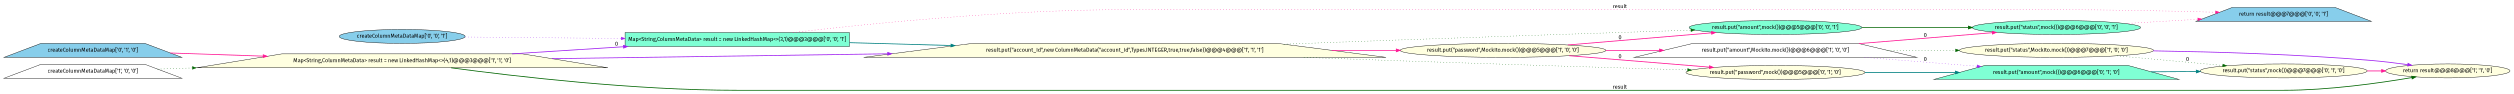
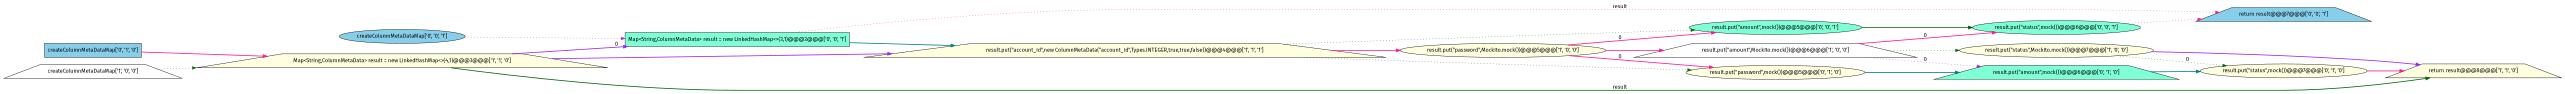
node "createColumnMetaDataMap['0', '1', '0']": shape trapezium -> box
node "return result@@@8@@@['1', '1', '0']": shape ellipse -> trapezium
